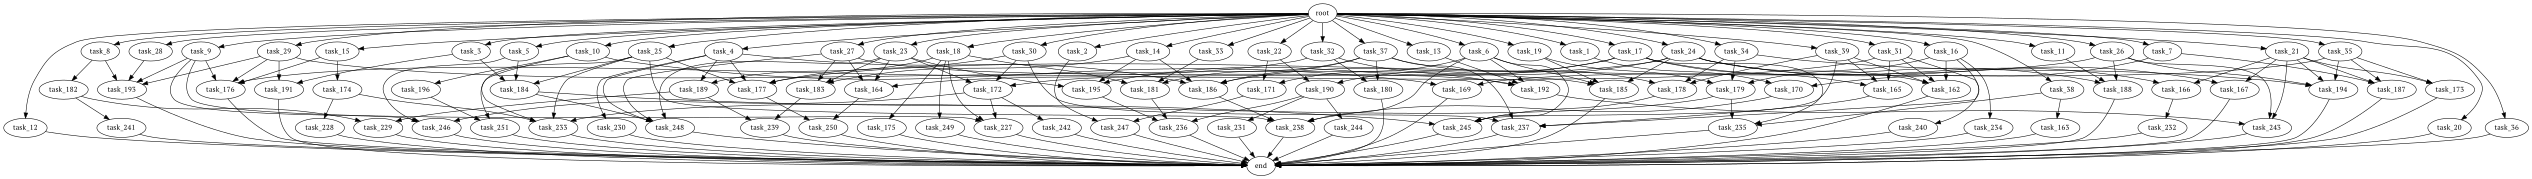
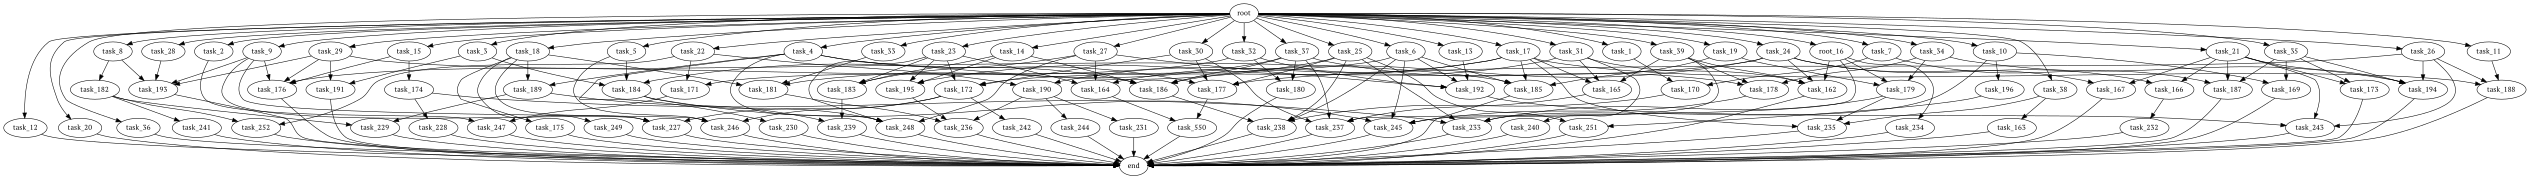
node "task_16": label "task_16" -> "root_16"
edge "task_24" -> "task_185": now "task_17" -> "task_185"
node "task_252": added
node "task_250": label "task_250" -> "task_550"
